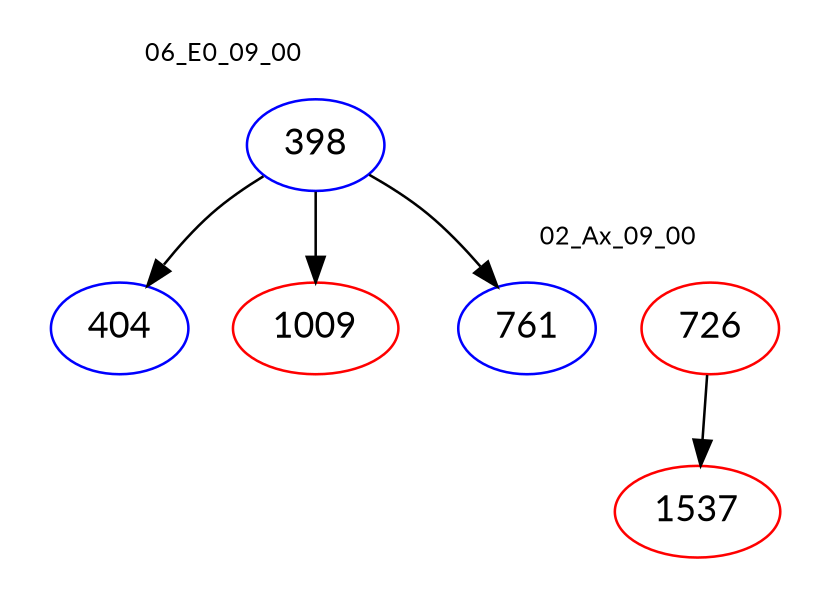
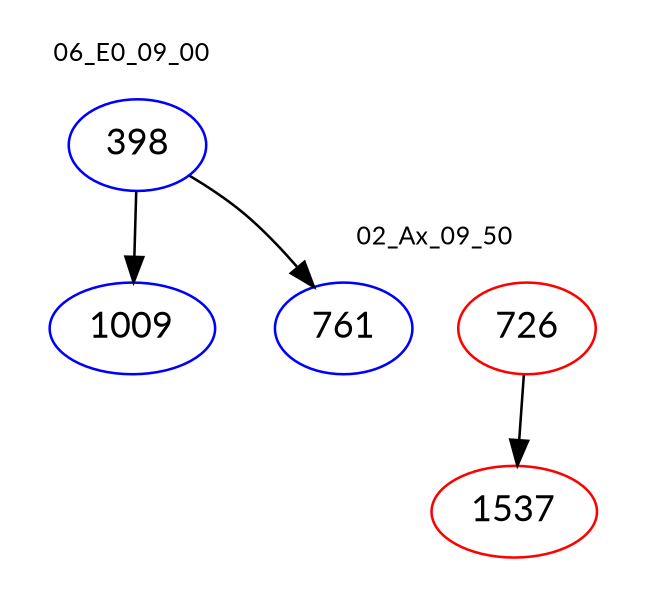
cluster "02_Ax_09_00": label "02_Ax_09_00" -> "02_Ax_09_50"
node "404": removed
node "1009": color red -> blue
